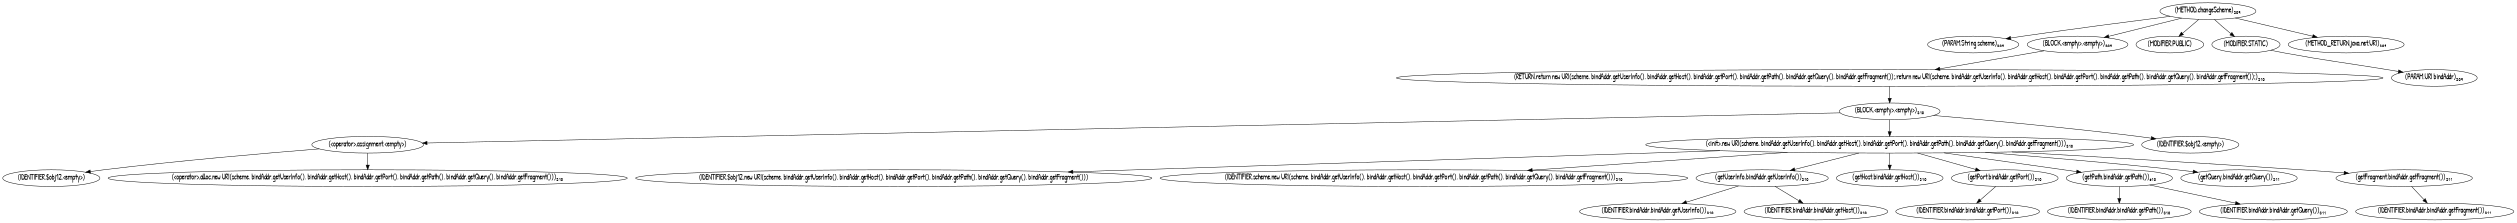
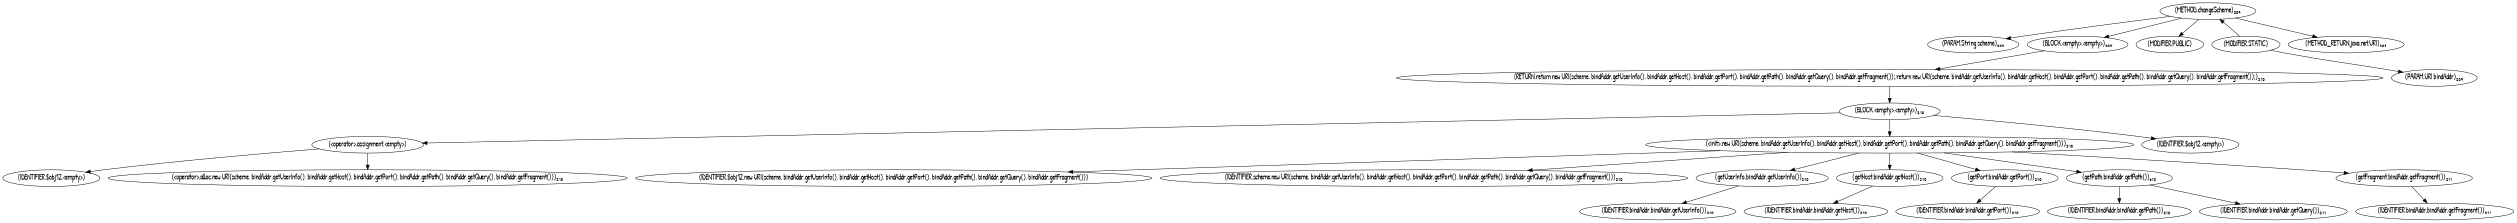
edge "(METHOD,changeScheme)" -> "(MODIFIER,STATIC)": reversed
node "(getQuery,bindAddr.getQuery())": removed
edge "(getUserInfo,bindAddr.getUserInfo())" -> "(IDENTIFIER,bindAddr,bindAddr.getHost())": now "(getHost,bindAddr.getHost())" -> "(IDENTIFIER,bindAddr,bindAddr.getHost())"
